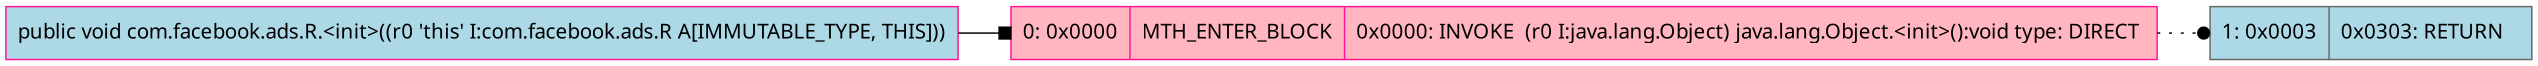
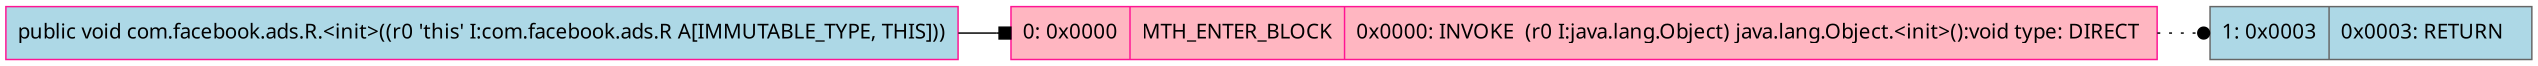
node "1: 0x0003": text "0x0303: RETURN" -> "0x0003: RETURN"
